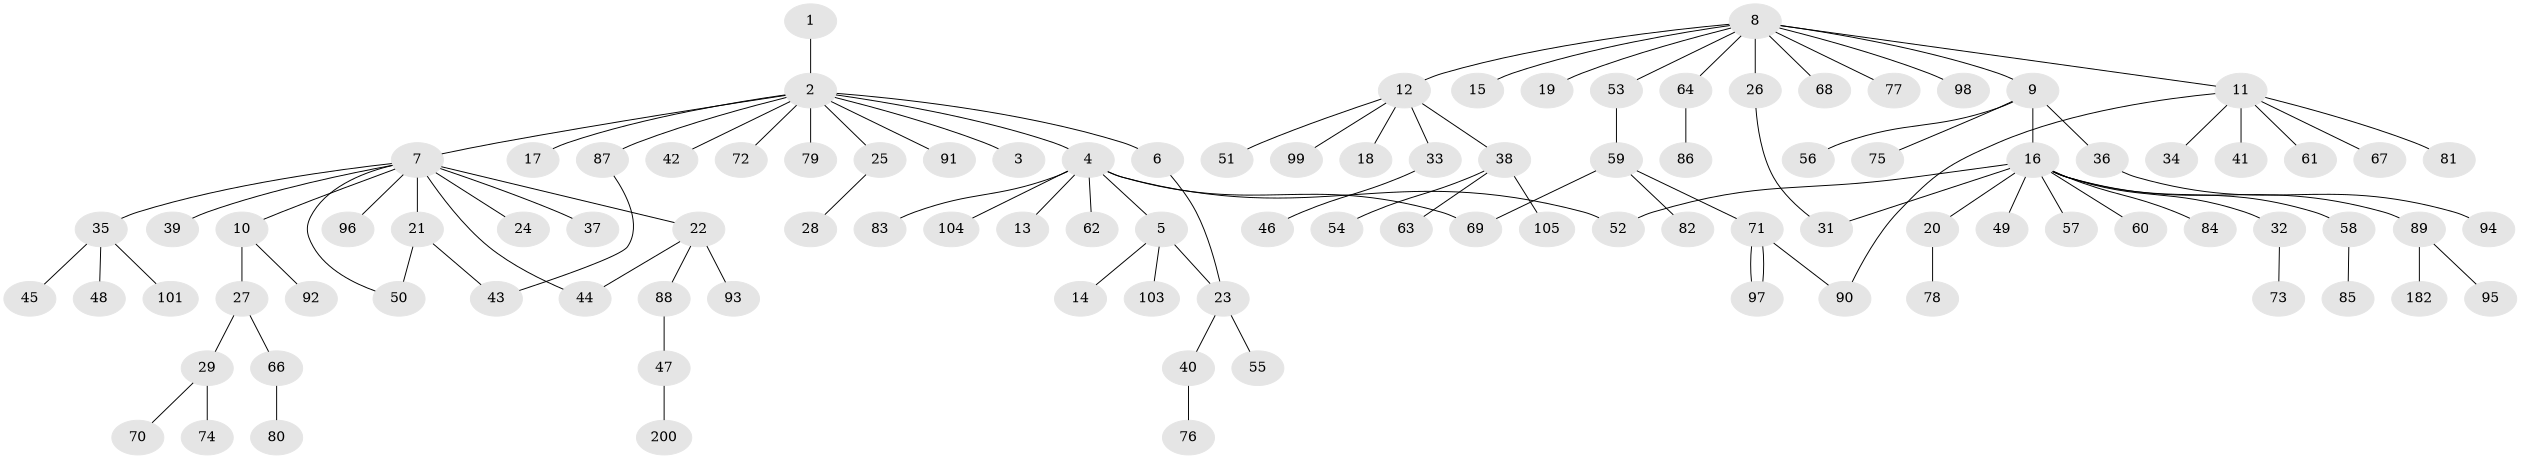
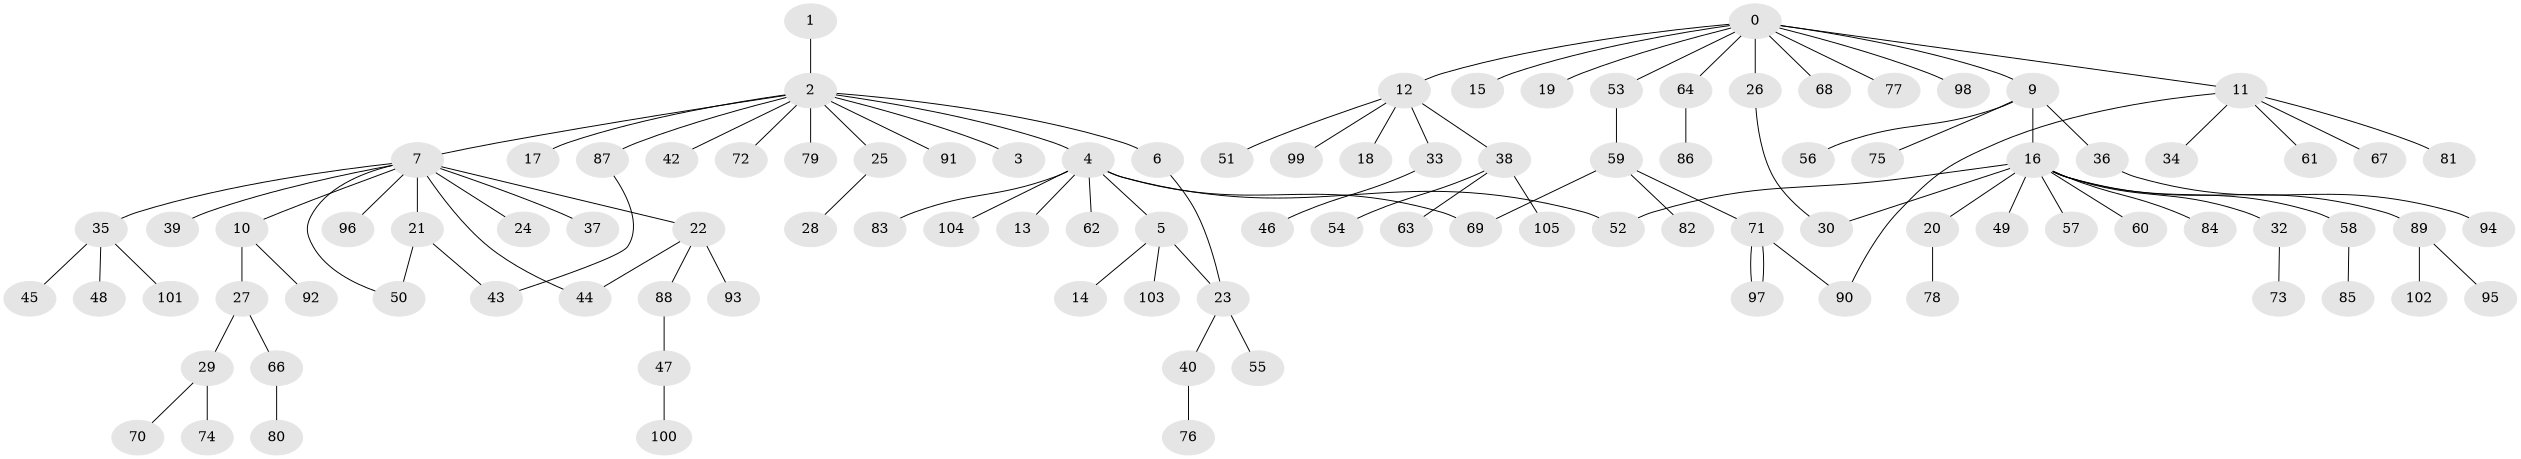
node "8": label "8" -> "0"
node "41": removed
node "31": label "31" -> "30"
node "182": label "182" -> "102"
node "200": label "200" -> "100"
